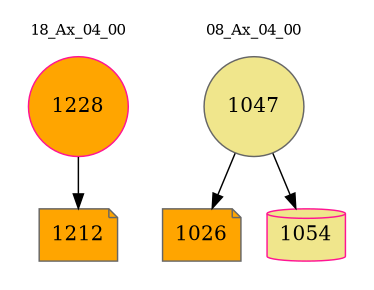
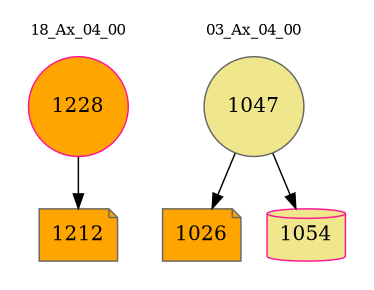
cluster "08_Ax_04_00": label "08_Ax_04_00" -> "03_Ax_04_00"
